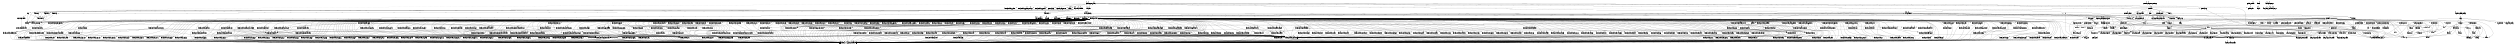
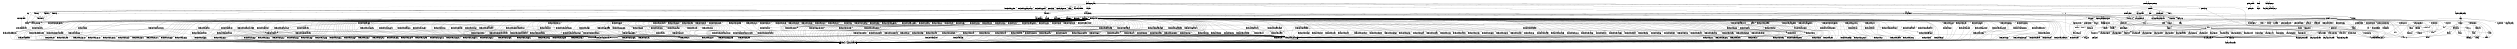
node "kernel-module-cast-common": label "kernel-module-cast-common" -> "mark-module-cast-common"
node "libacl1": added
